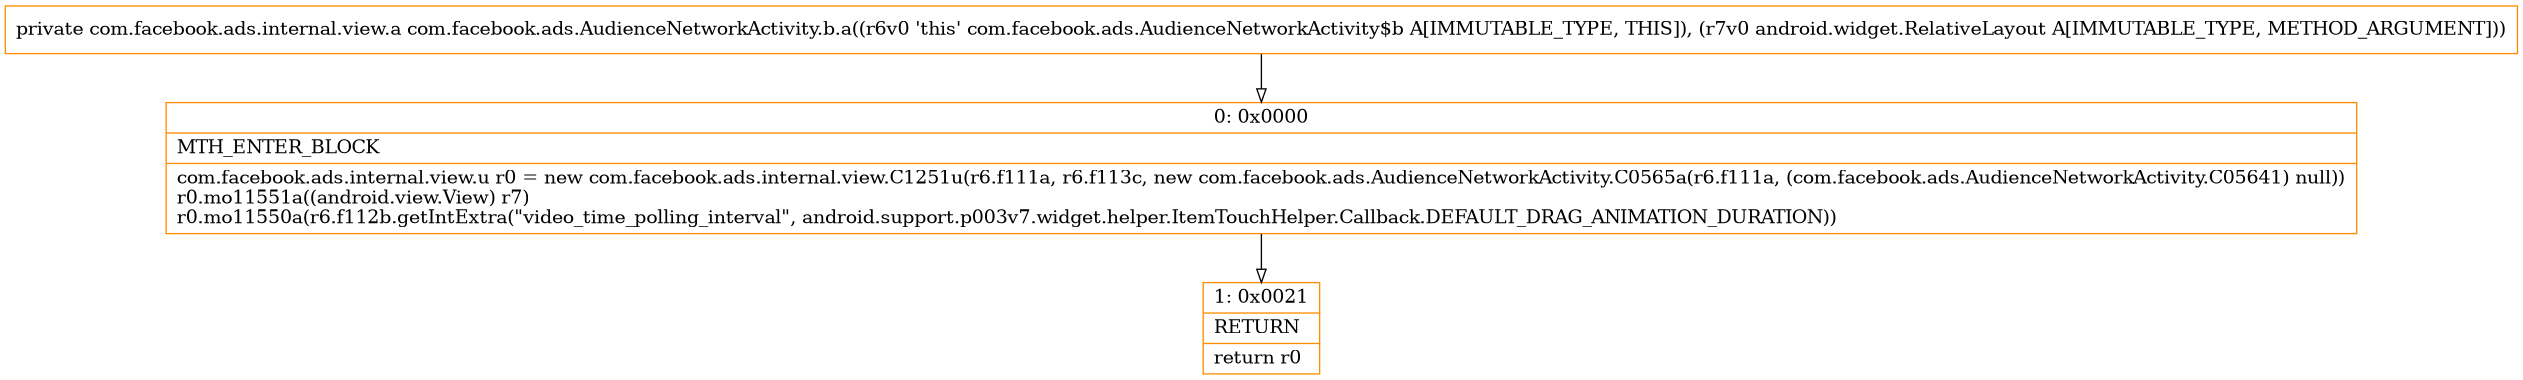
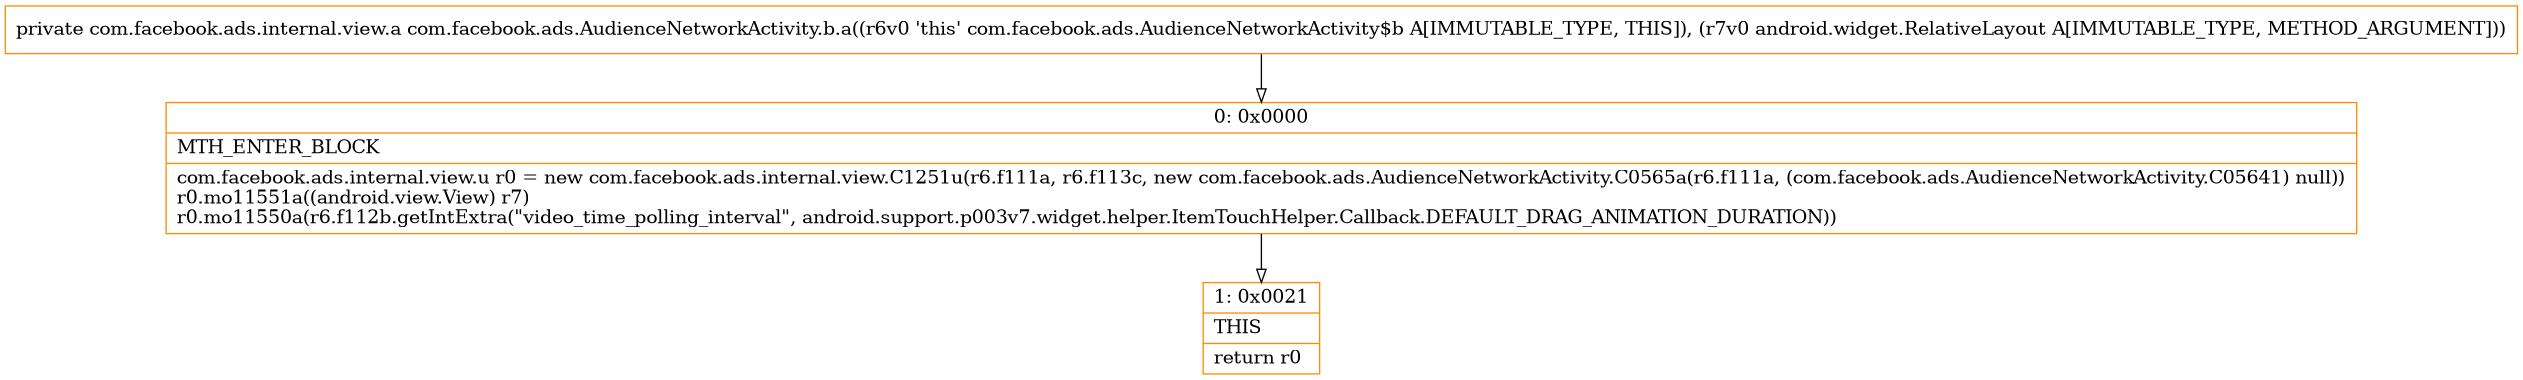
node "1: 0x0021": text "RETURN" -> "THIS"
